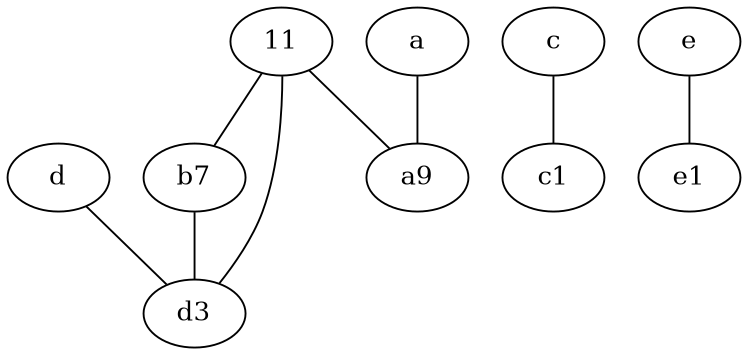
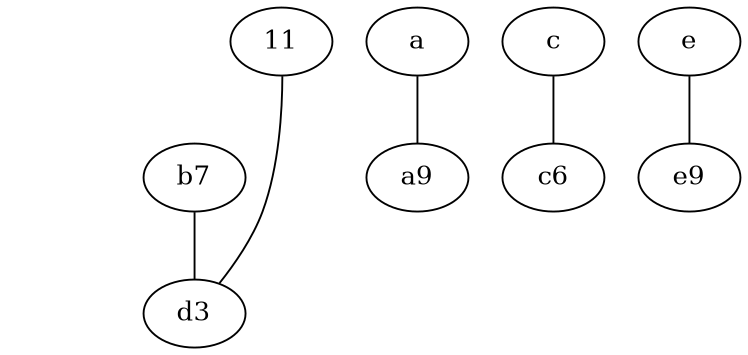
edge "11" -- "a9": removed
edge "11" -- "b7": removed
node "d": removed
node "c1": label "c1" -> "c6"
node "e1": label "e1" -> "e9"
